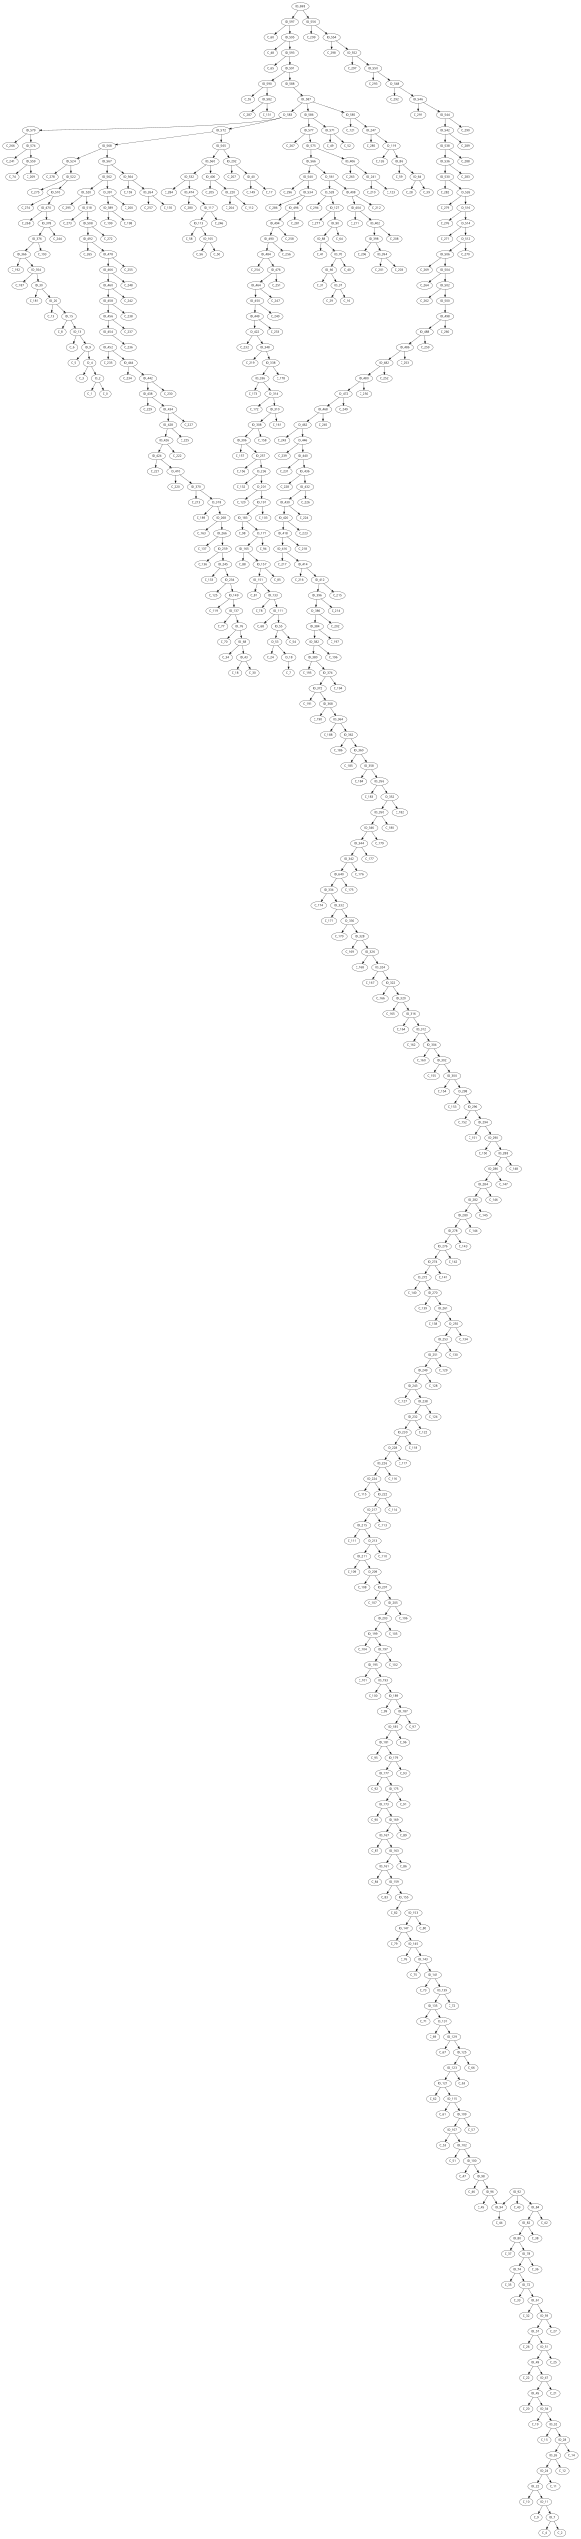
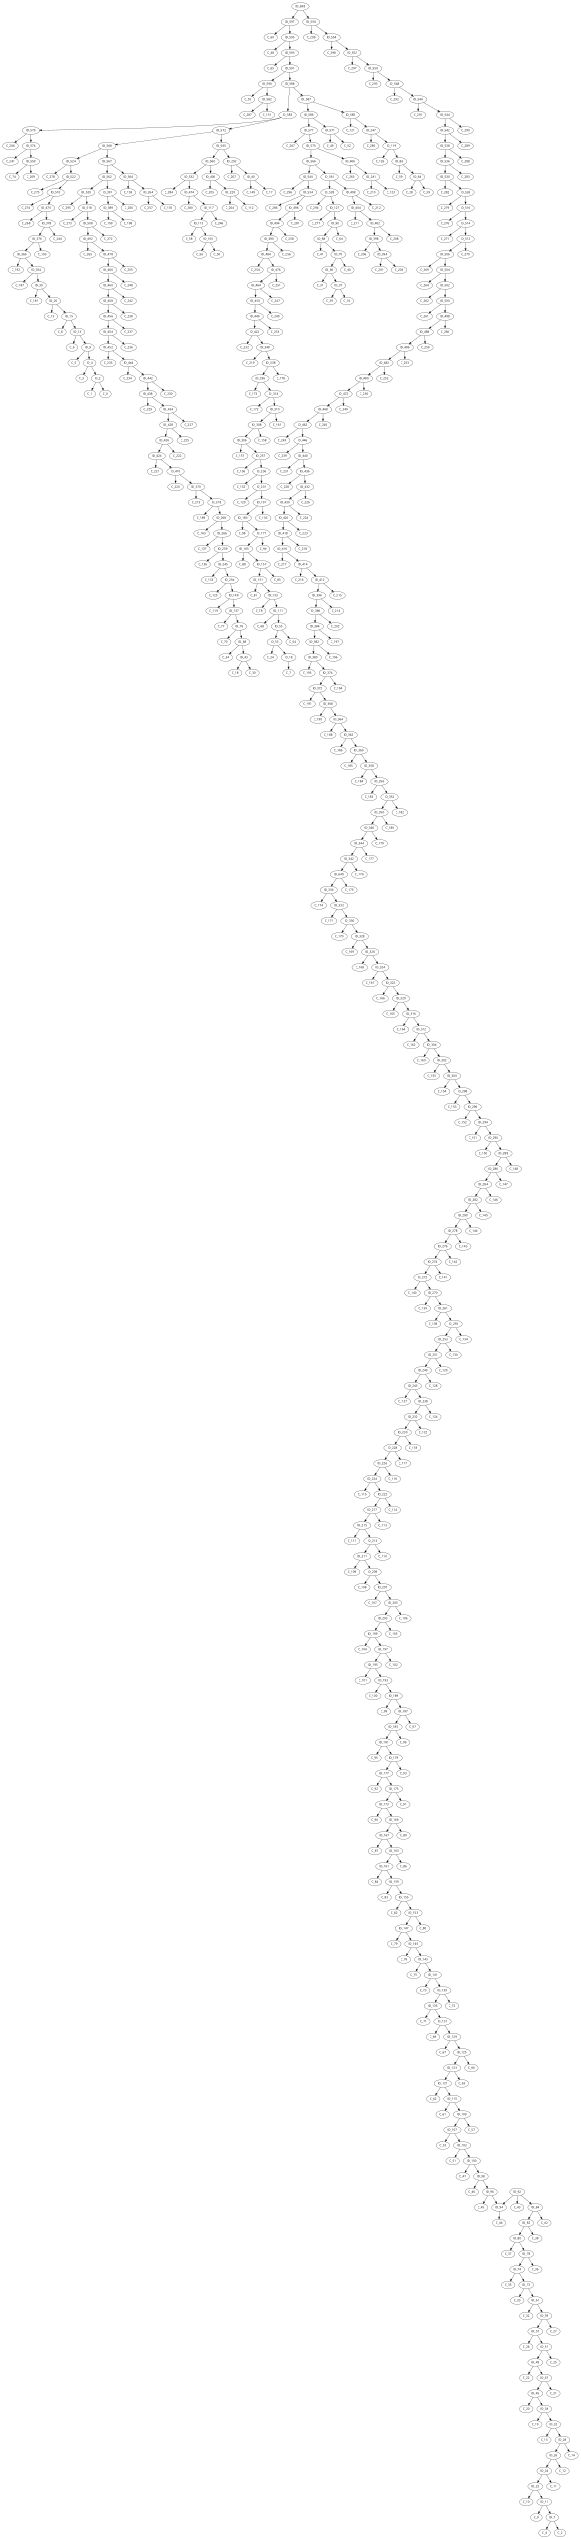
edge "ID_587" -> "ID_583": now "ID_588" -> "ID_583"
node "C_261": added
edge "ID_454" -> "ID_452": added
edge "ID_155" -> "ID_153": added
